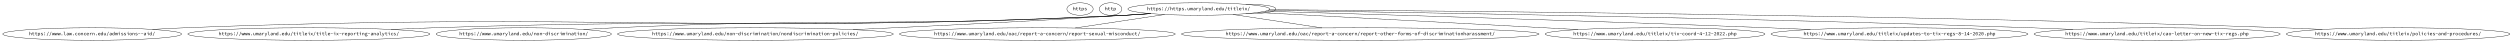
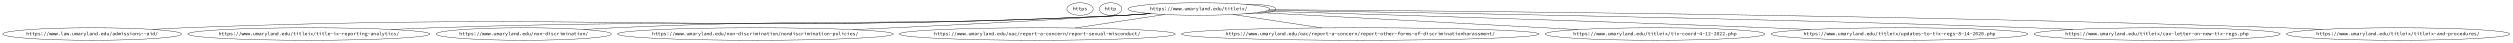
node "https://https.umaryland.edu/titleix/": label "https://https.umaryland.edu/titleix/" -> "https://www.umaryland.edu/titleix/"
node "https://www.law.concern.edu/admissions--aid/": label "https://www.law.concern.edu/admissions--aid/" -> "https://www.law.umaryland.edu/admissions--aid/"
node "https://www.umaryland.edu/titleix/policies-and-procedures/": label "https://www.umaryland.edu/titleix/policies-and-procedures/" -> "https://www.umaryland.edu/titleix/titleix-and-procedures/"
